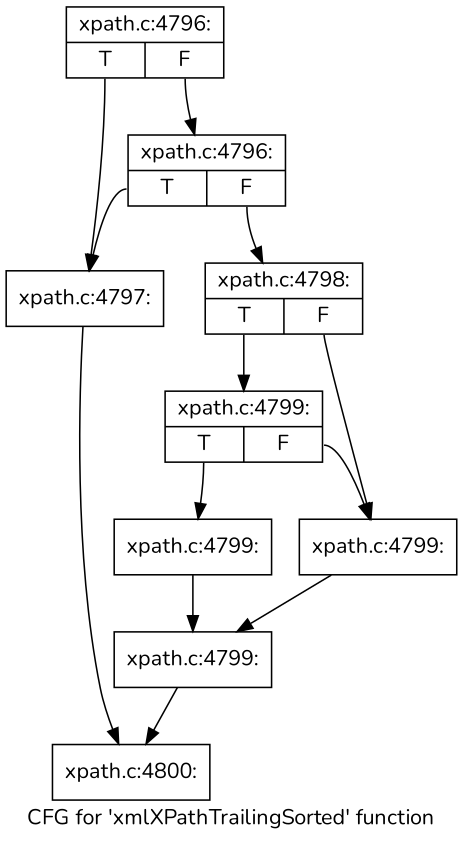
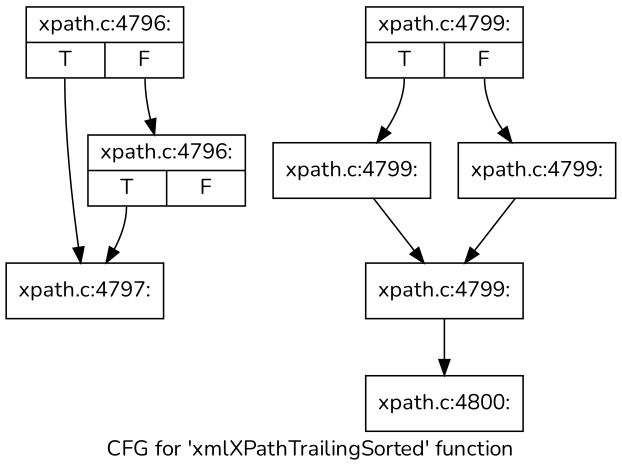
node "xpath.c:4798:": removed
edge "xpath.c:4797:" -> "xpath.c:4800:": removed
